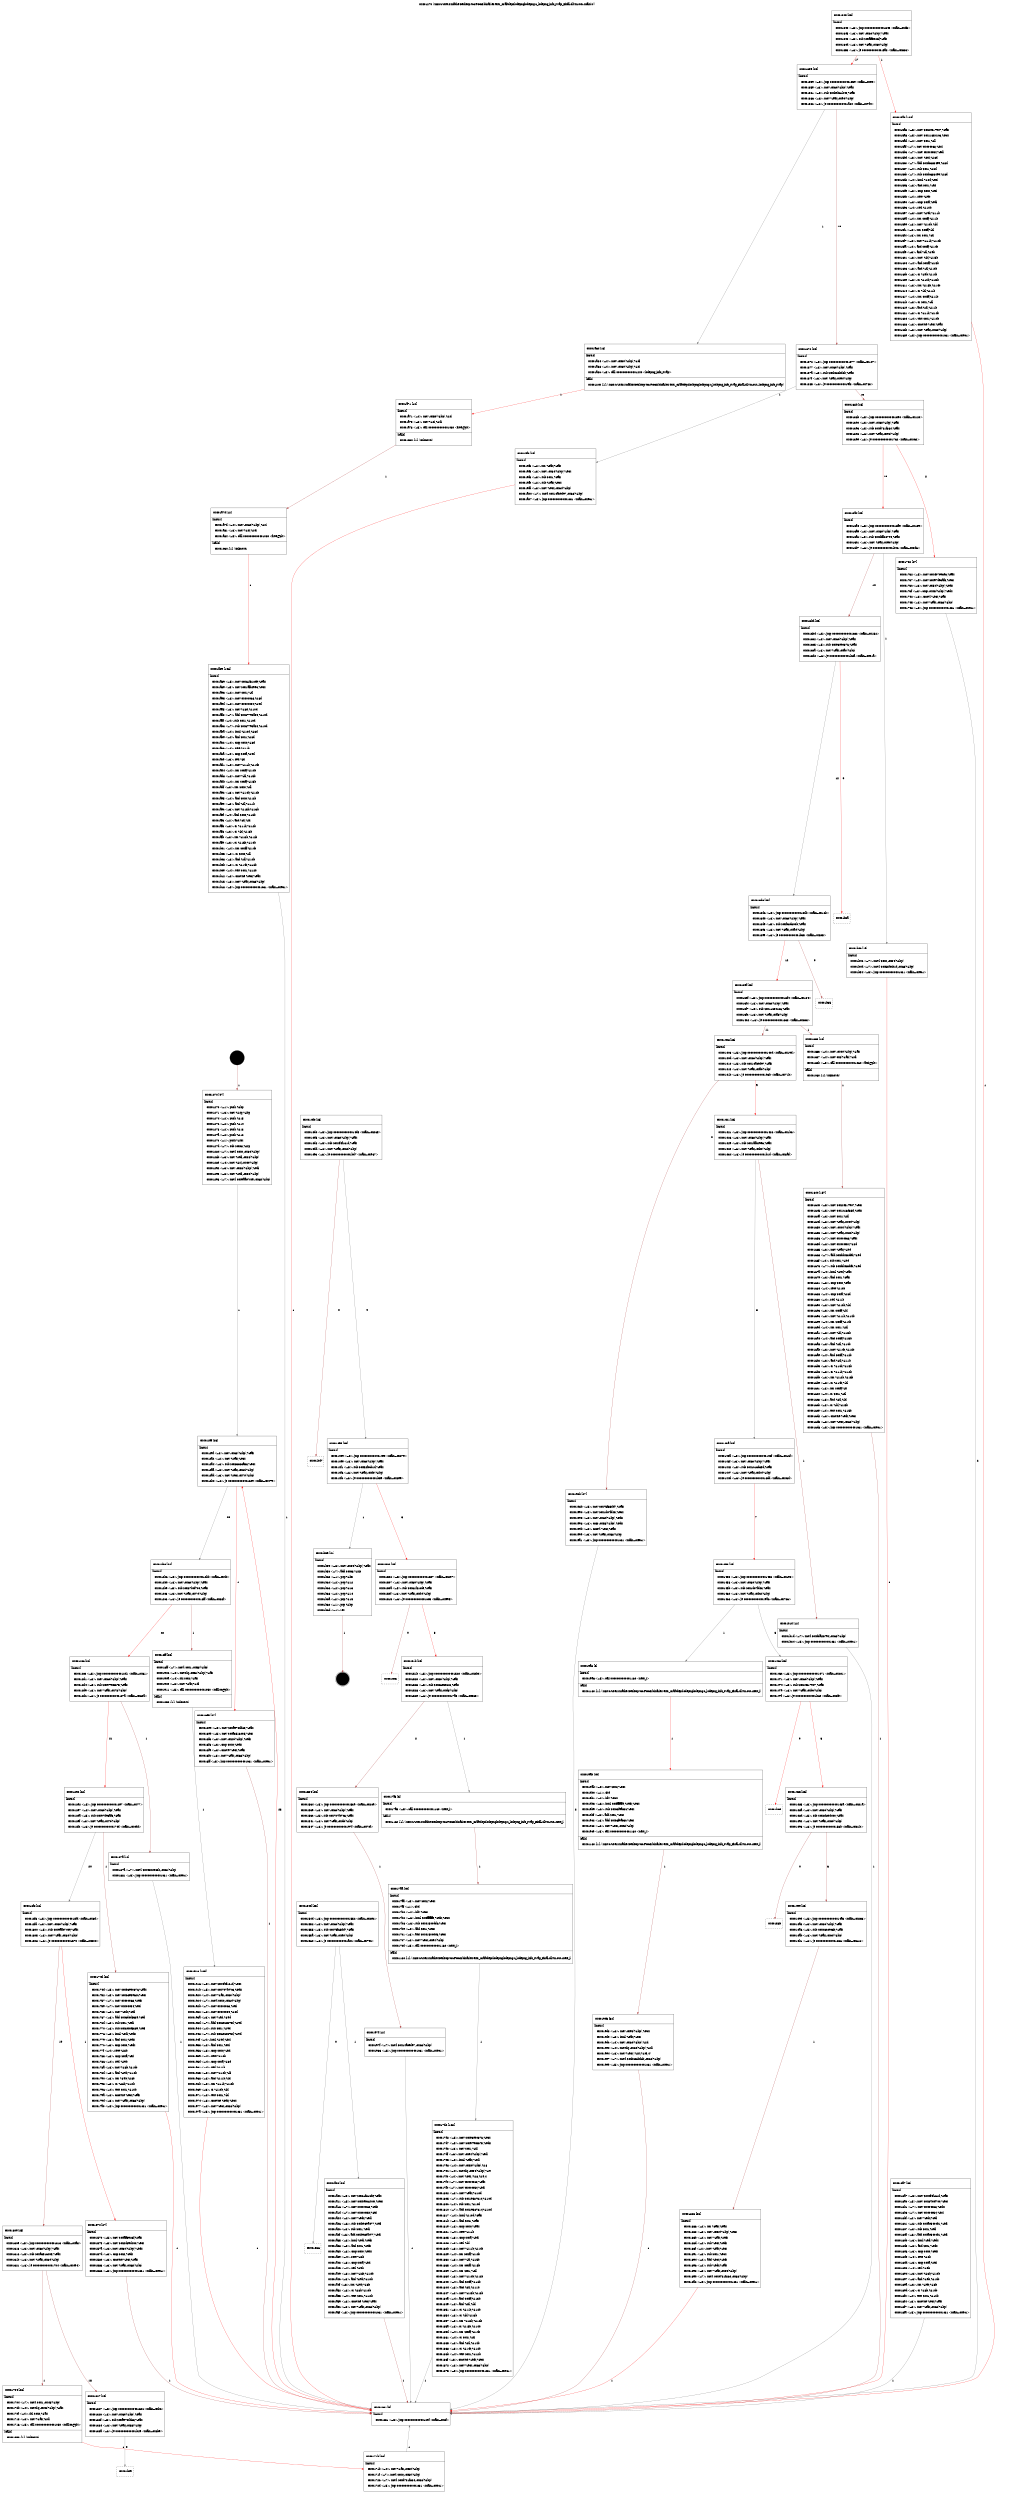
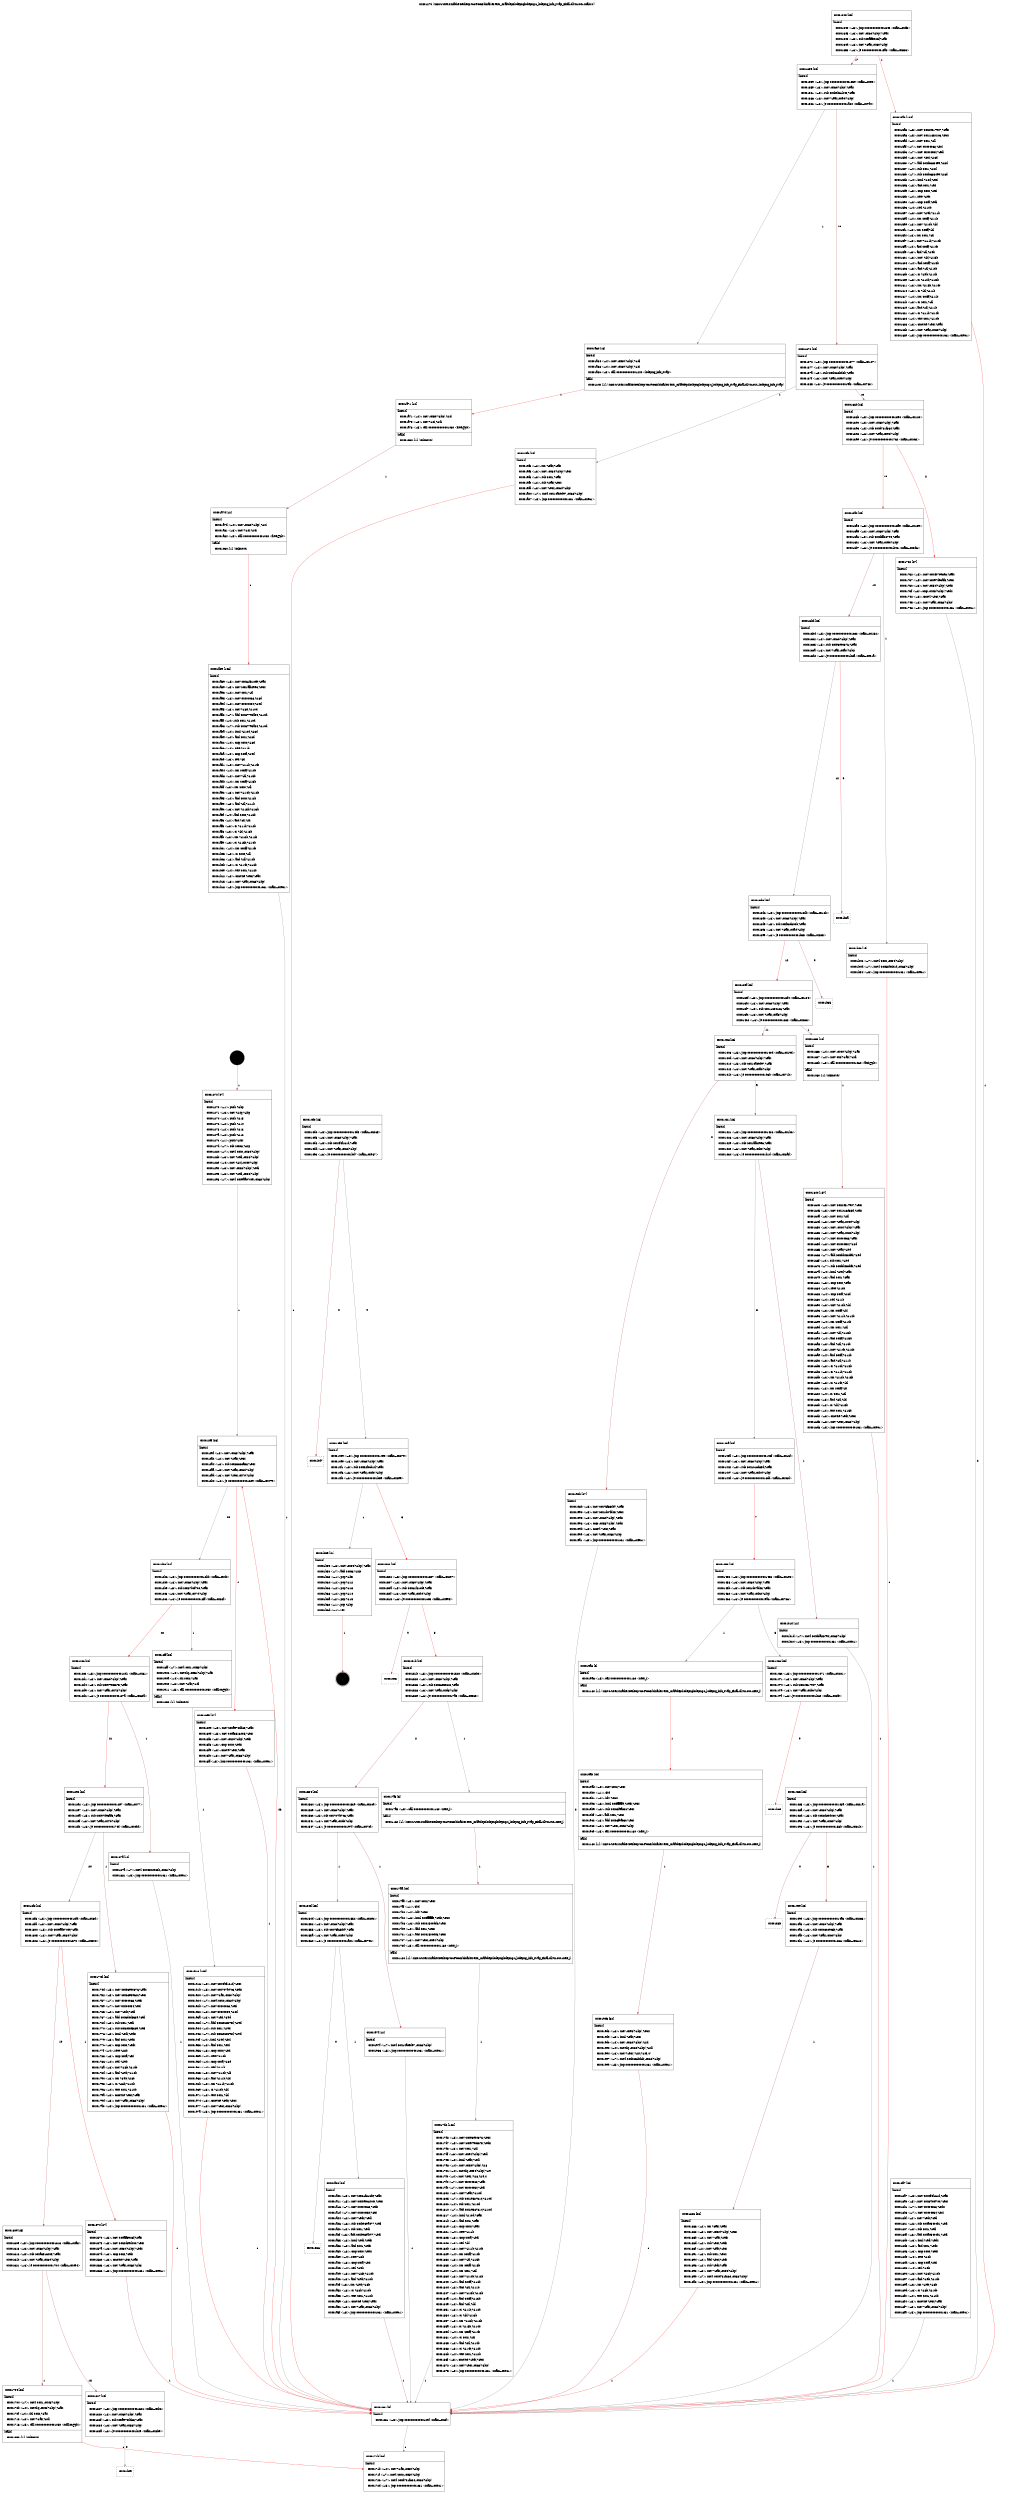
edge "0x40146c [25]" -> "0x401485 [25]": removed, label "6"
edge "0x401534 [25]" -> "0x40154d [25]": added, label "1"
edge "0x40171b [23]" -> "0x401c31 [5]": reversed
